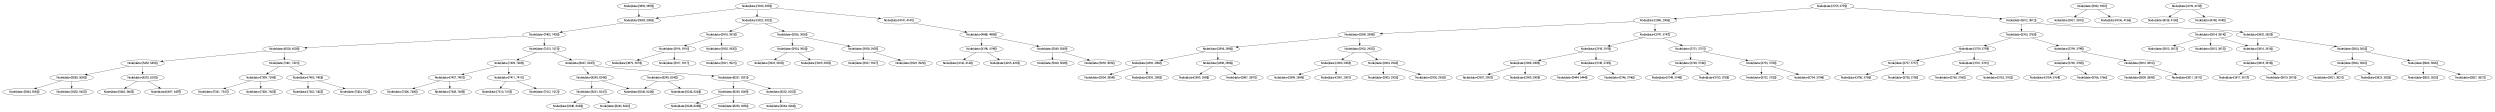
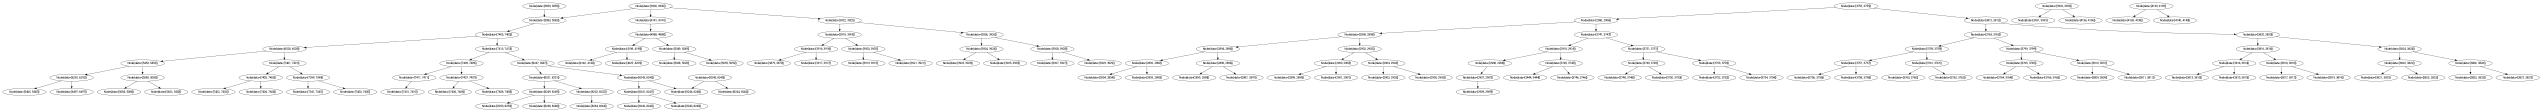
edge "Node{data=[3814, 3814]}" -> "Node{data=[3816, 3816]}": reversed
node "Node{data=[3919, 3919]}": added
edge "Node{data=[2908, 2908]}" -> "Node{data=[2909, 2909]}": now "Node{data=[2907, 2907]}" -> "Node{data=[2909, 2909]}"
node "Node{data=[7412, 7412]}": removed
